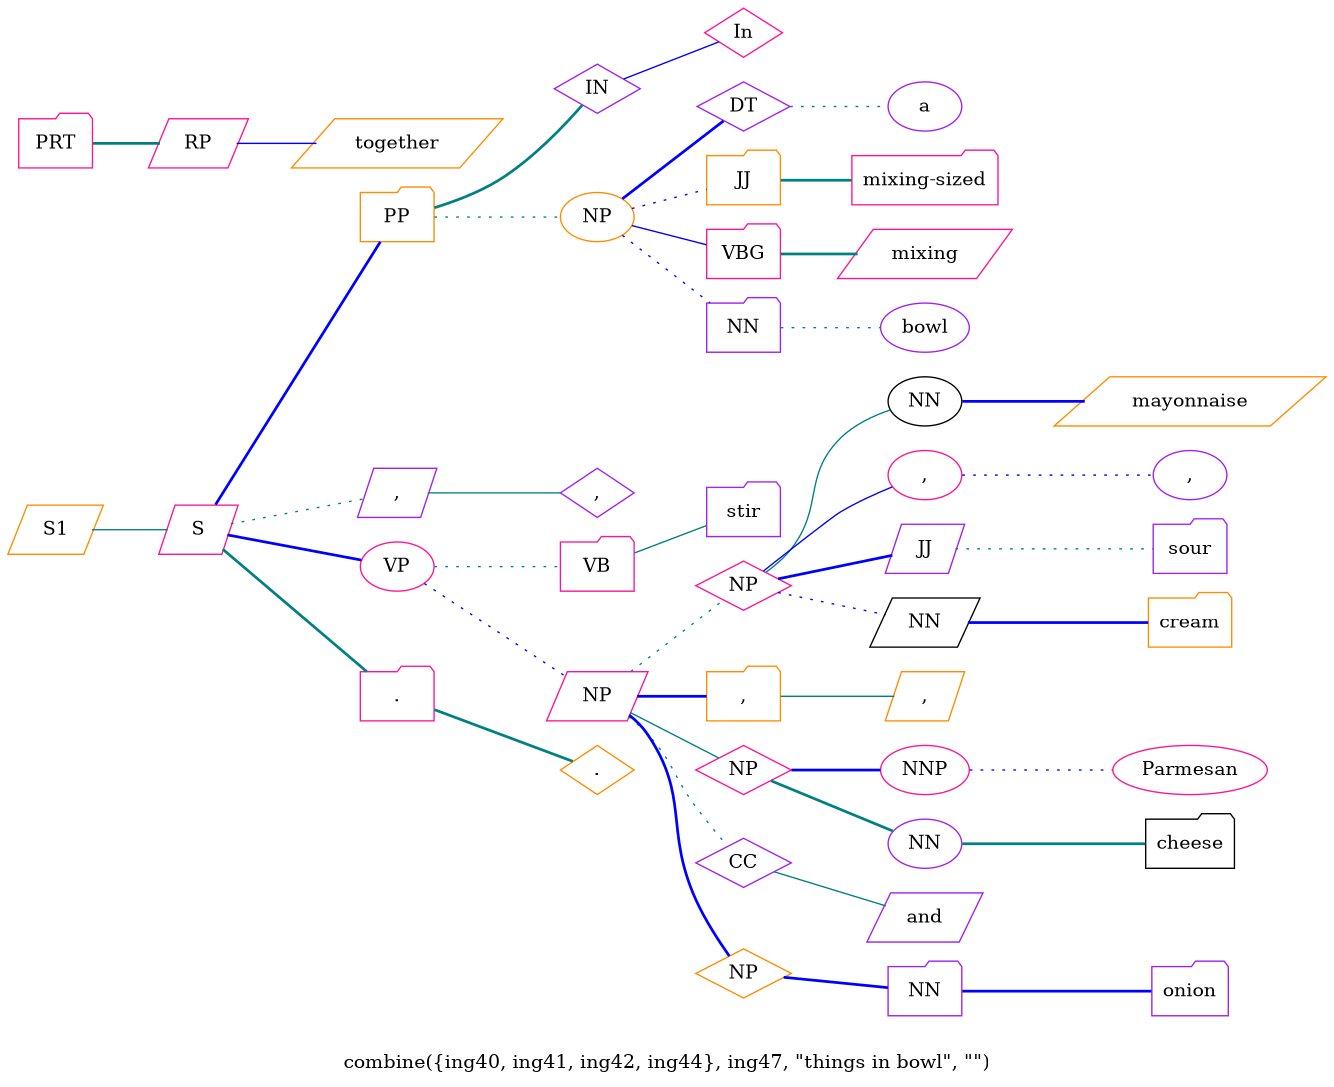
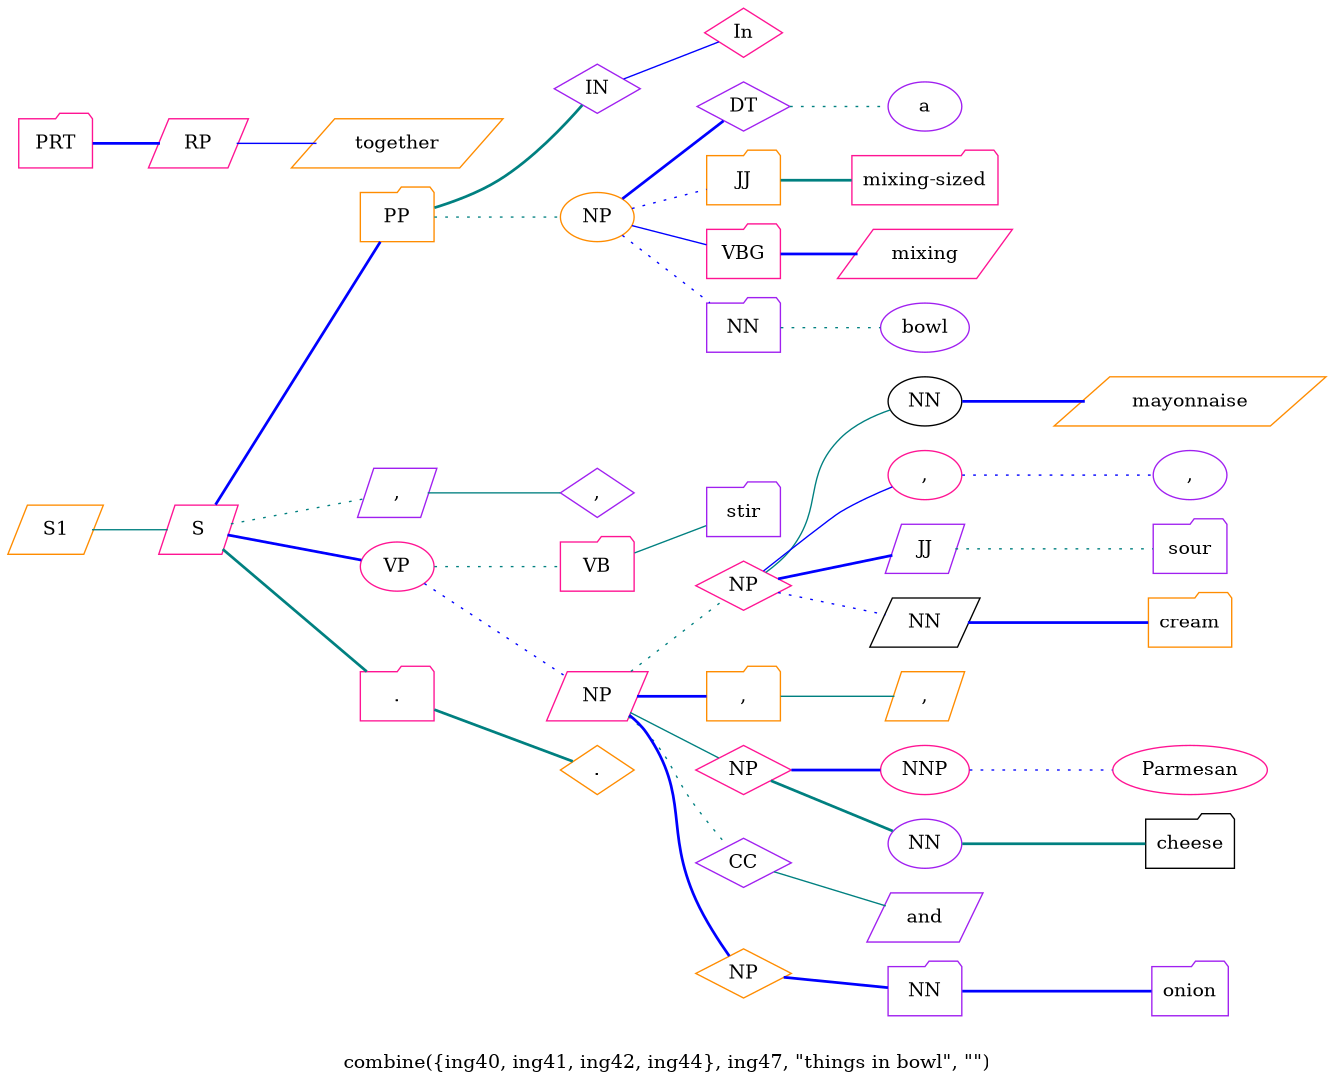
edge "PRT" -- "RP": color teal -> blue
edge "VBG" -- "mixing": color teal -> blue
